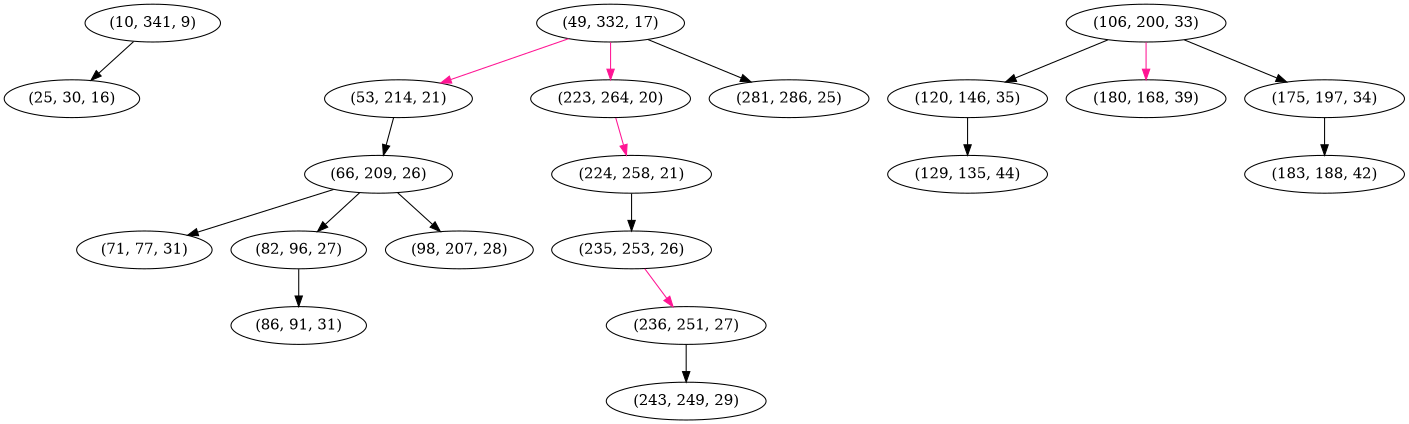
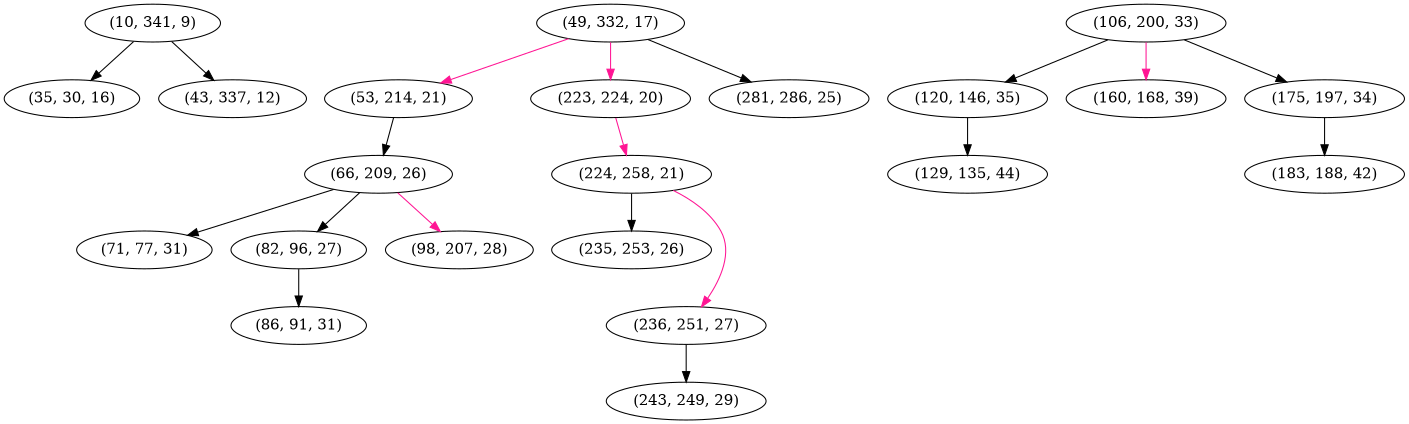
node "(25, 30, 16)": label "(25, 30, 16)" -> "(35, 30, 16)"
node "(43, 337, 12)": added
node "(223, 264, 20)": label "(223, 264, 20)" -> "(223, 224, 20)"
node "(180, 168, 39)": label "(180, 168, 39)" -> "(160, 168, 39)"
edge "(66, 209, 26)" -> "(98, 207, 28)": color black -> deeppink
edge "(235, 253, 26)" -> "(236, 251, 27)": now "(224, 258, 21)" -> "(236, 251, 27)"
